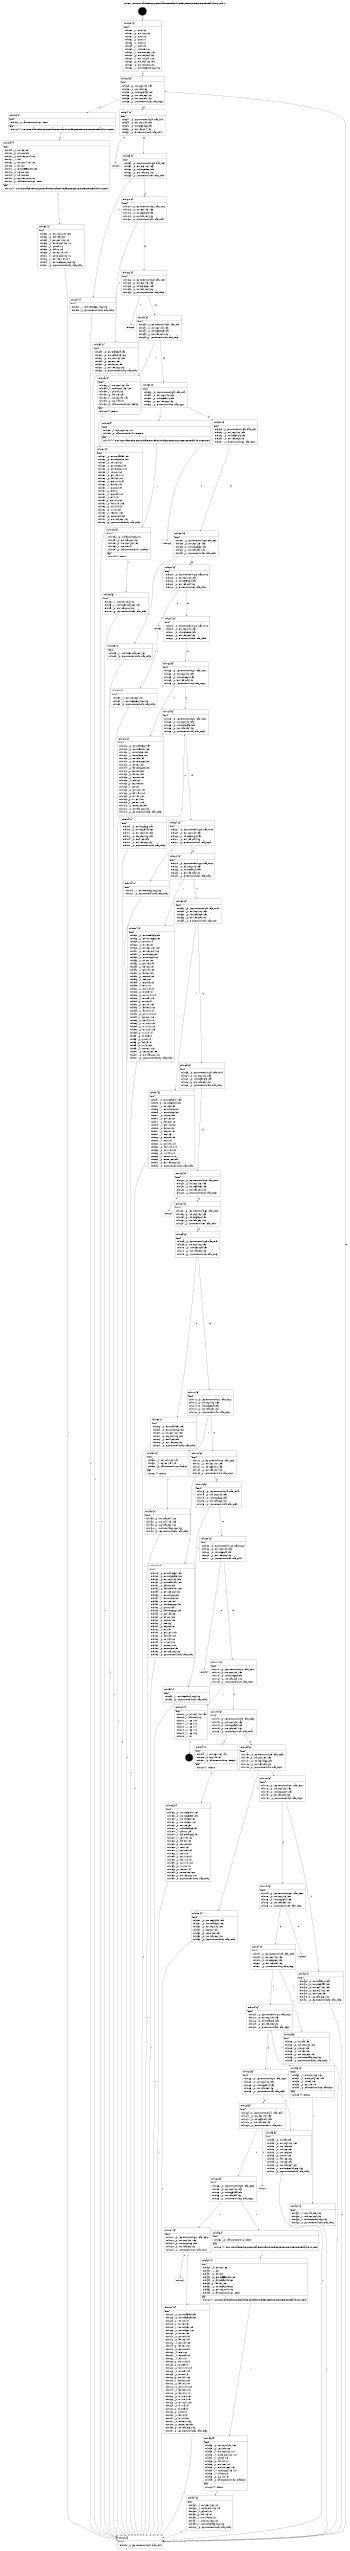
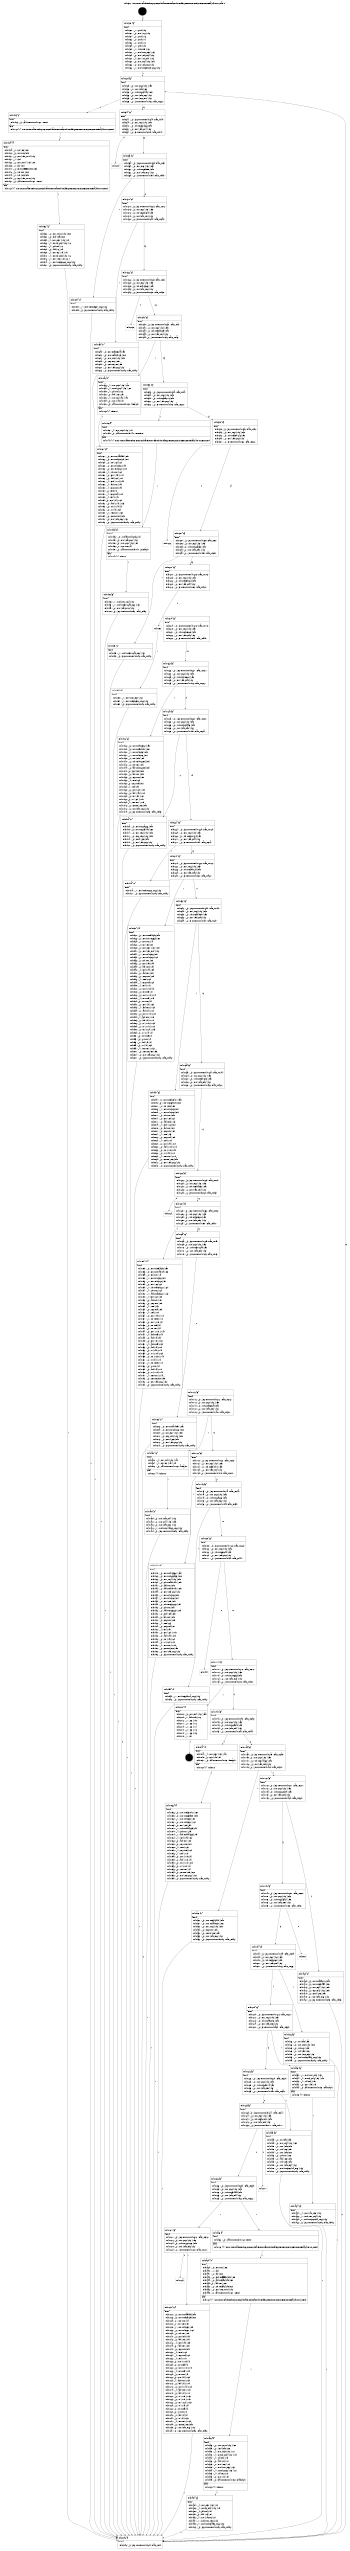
edge "0x401600 [25]" -> "0x401619 [25]": removed, label "23"
edge "0x401b0a [27]" -> "0x40164b [25]": reversed
edge "0x4016fa [25]" -> "0x401713 [25]": removed, label "13"
node "0x401ef0 [144]": added
